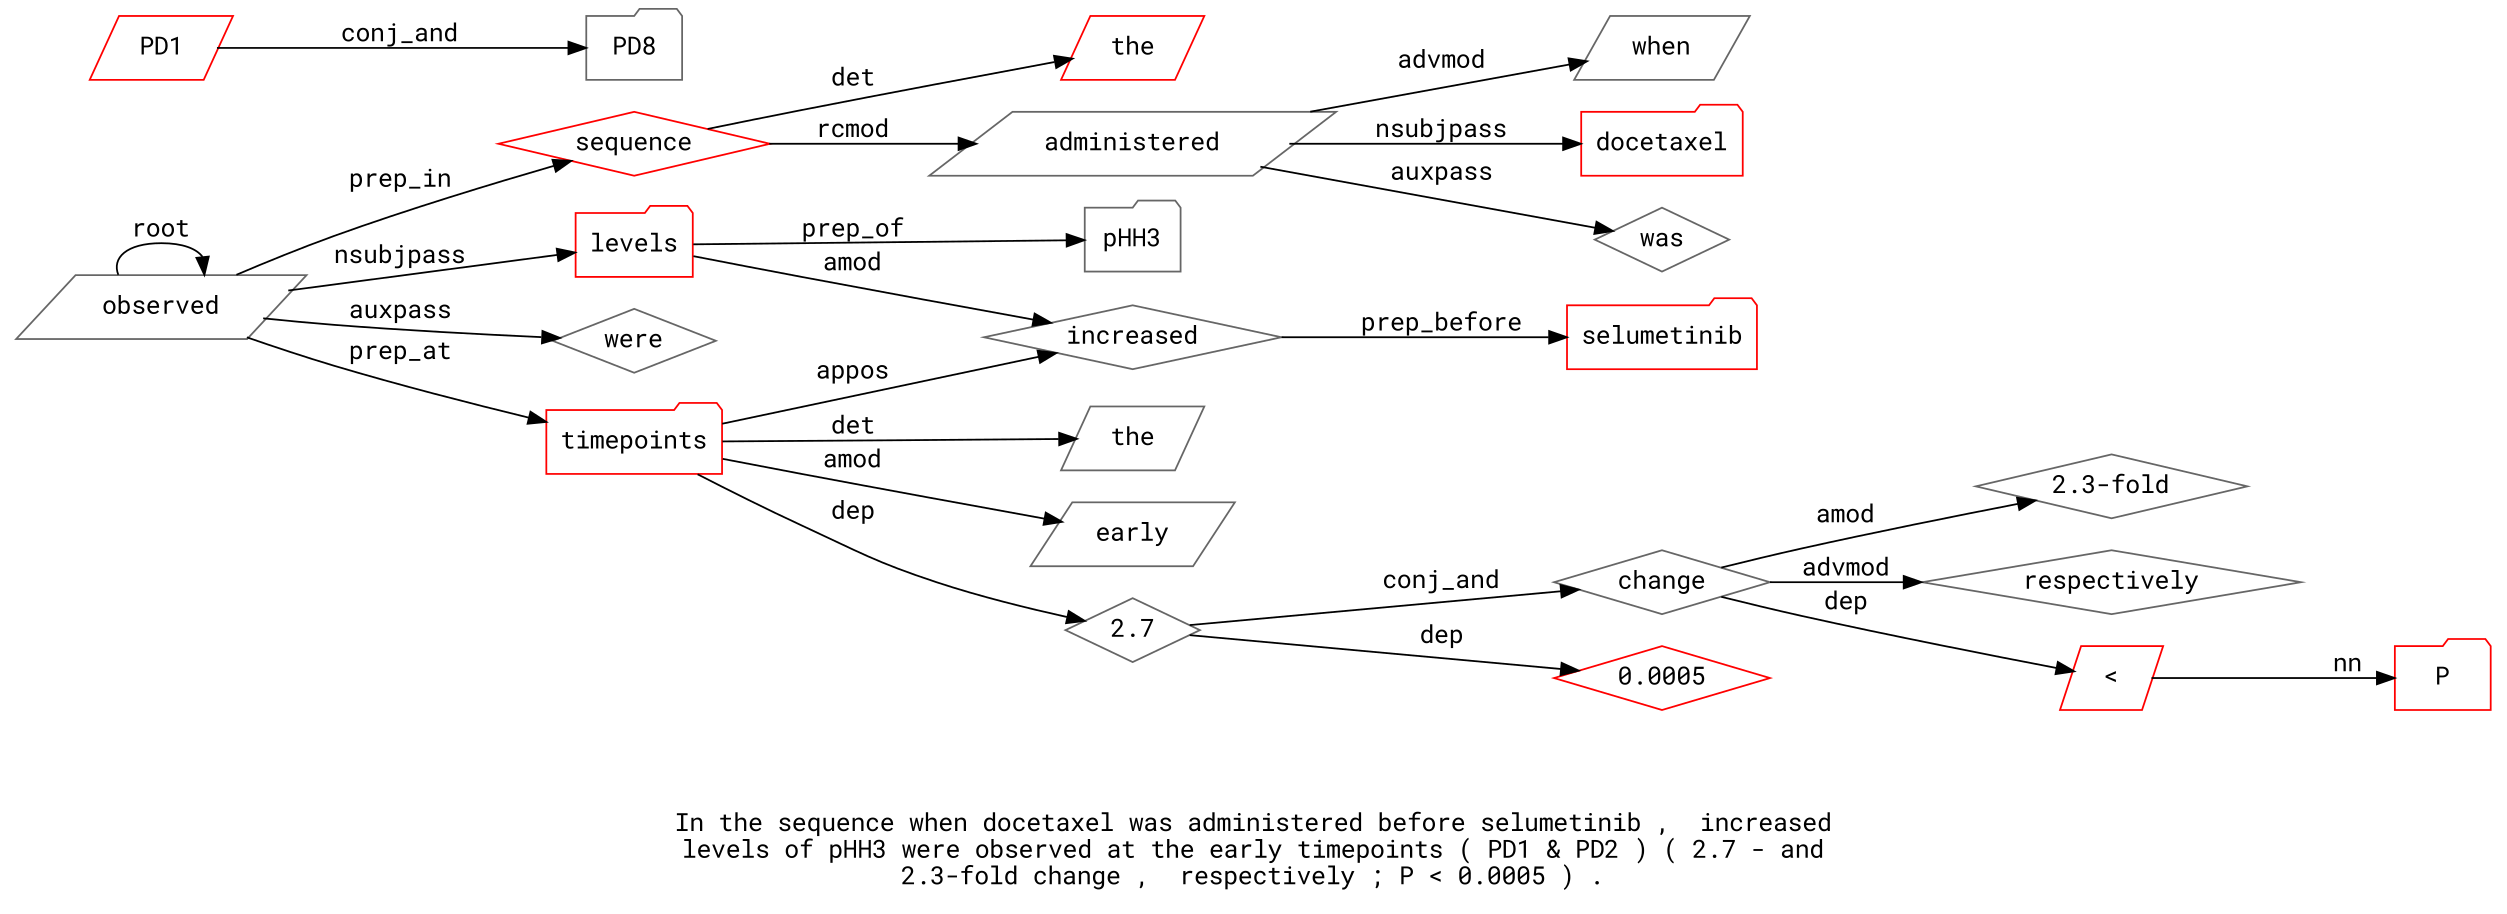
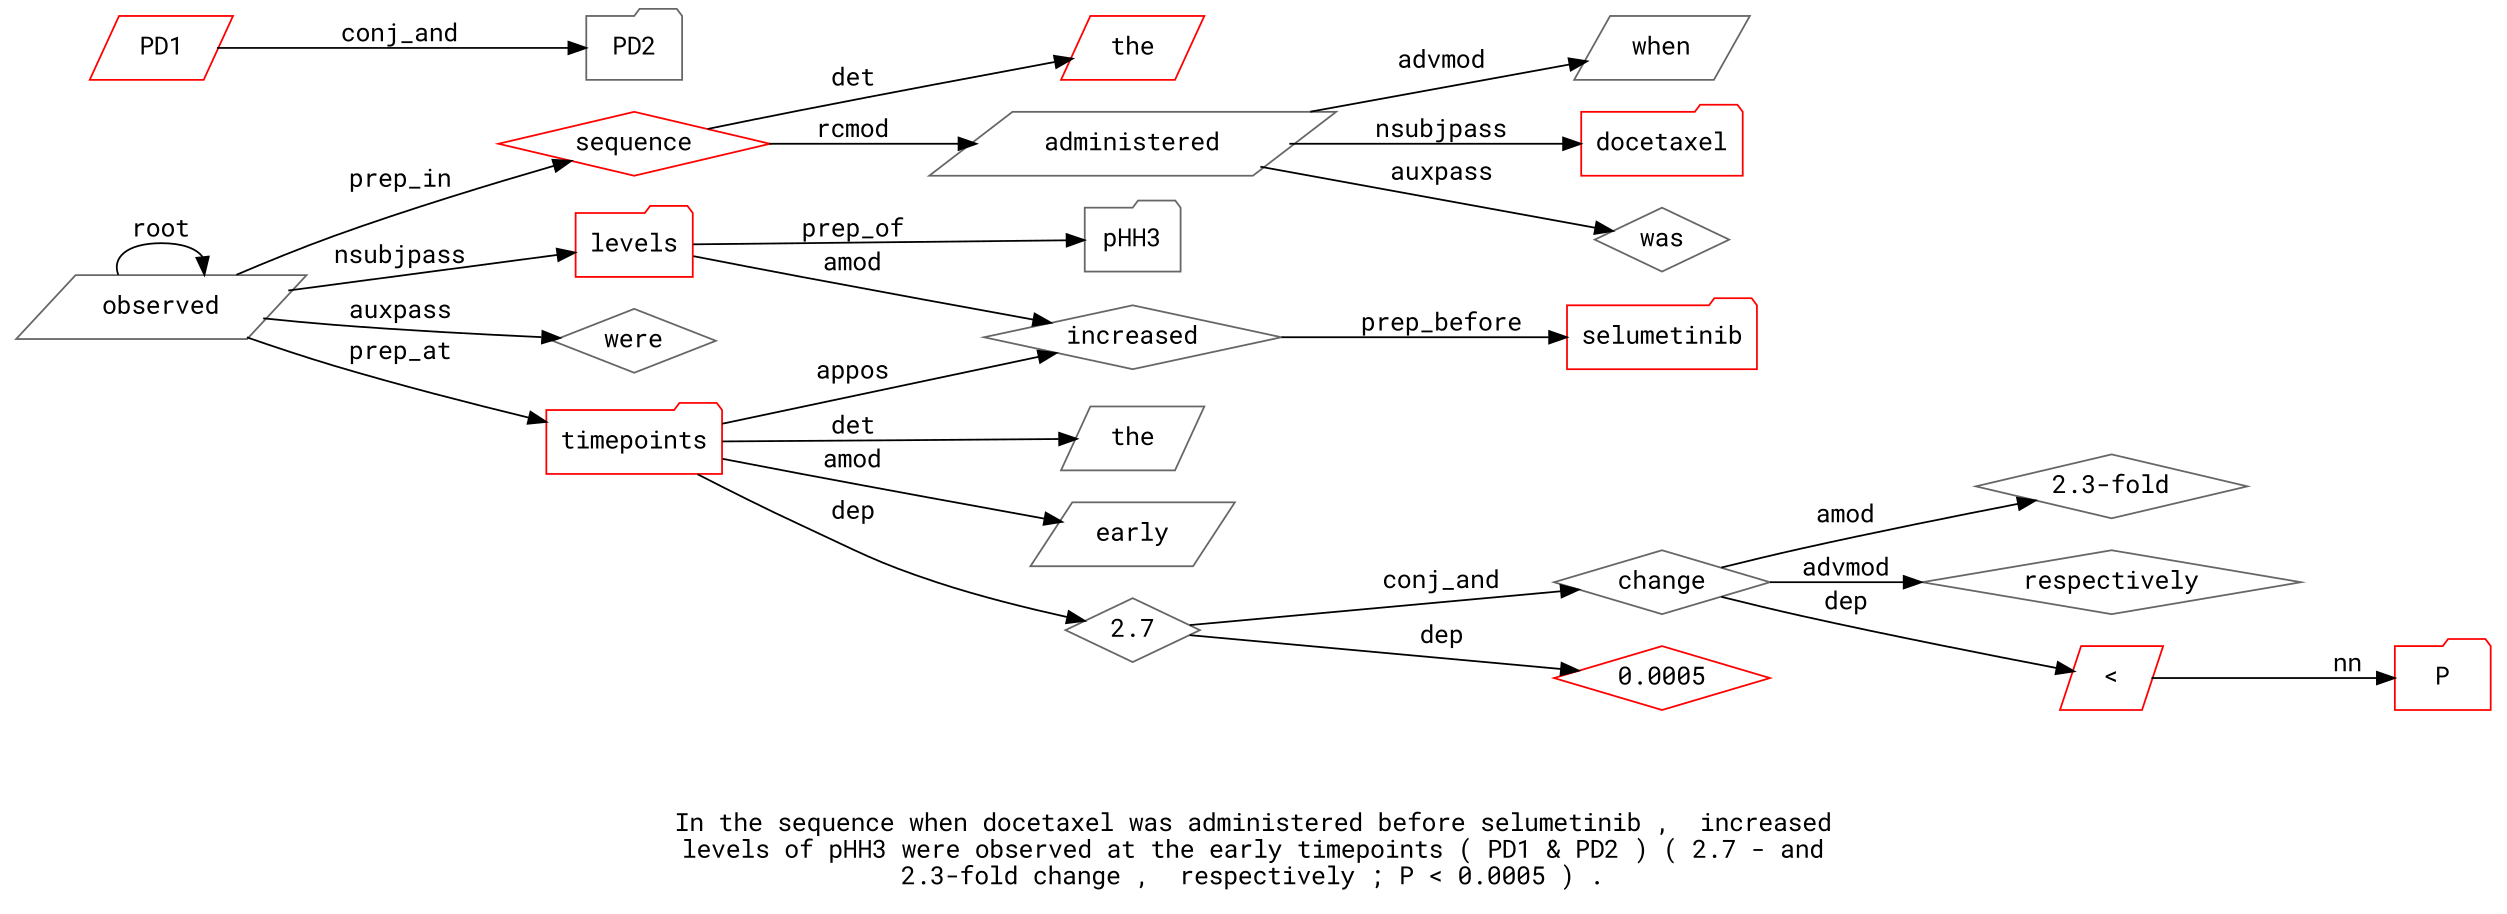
node "PD8": label "PD8" -> "PD2"
